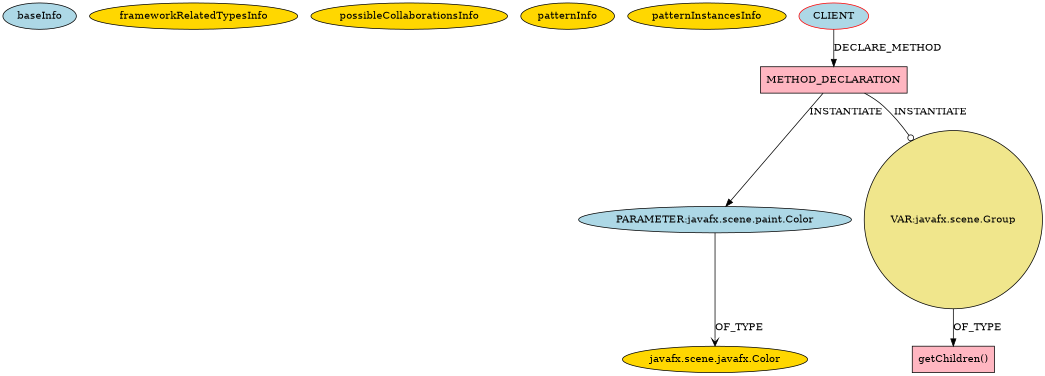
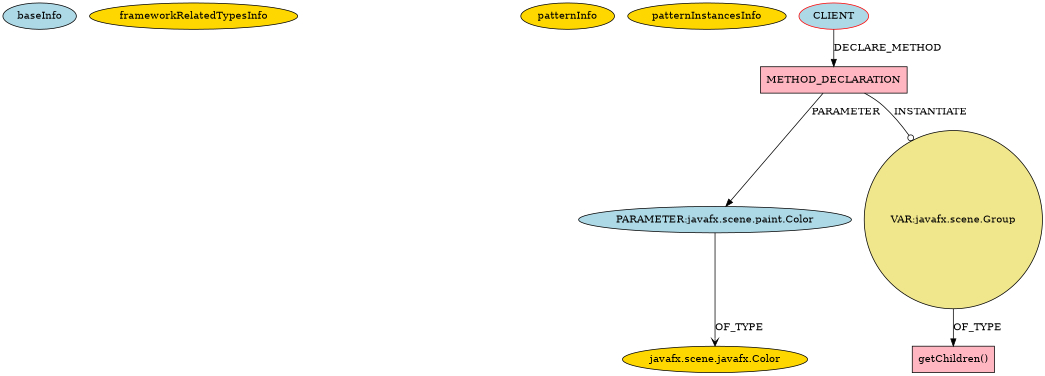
node "possibleCollaborationsInfo": removed
edge "METHOD_DECLARATION" -> "PARAMETER:javafx.scene.paint.Color": label "INSTANTIATE" -> "PARAMETER"
